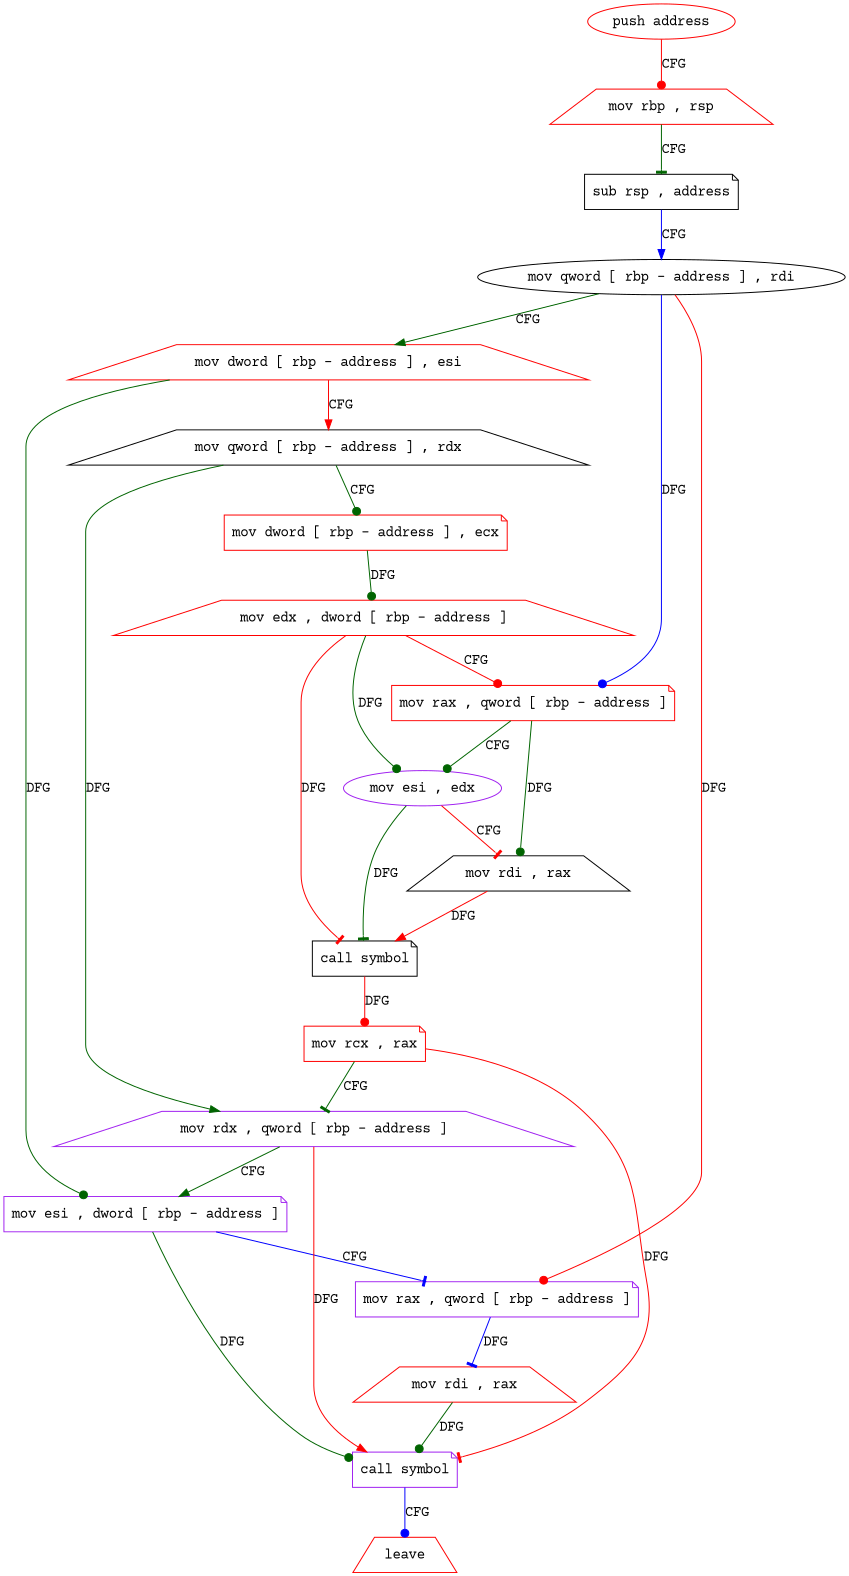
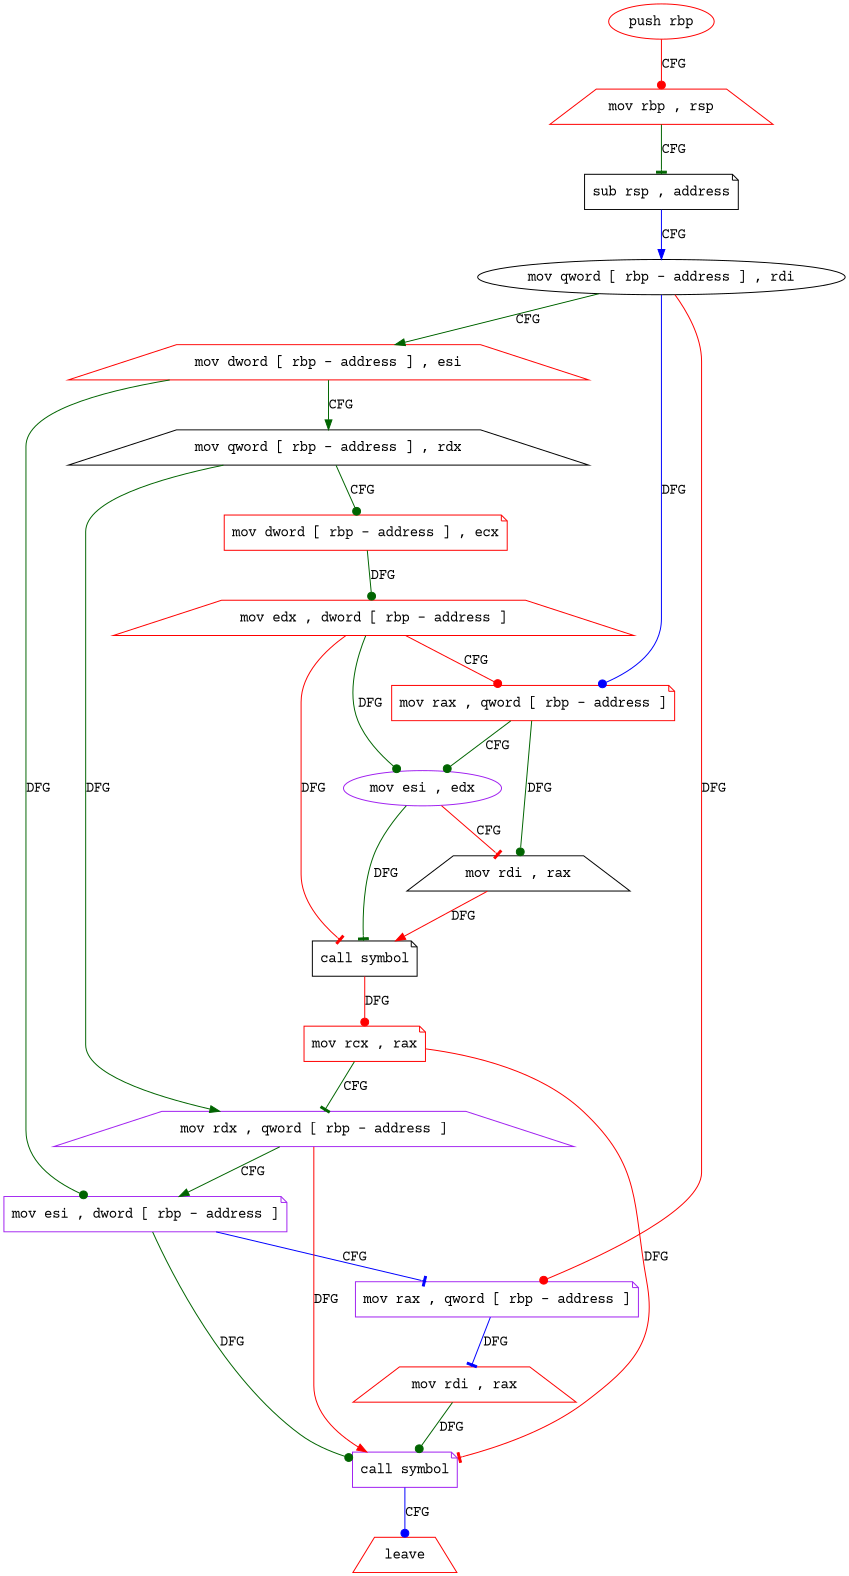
node "push address": label "push address" -> "push rbp"
edge "mov dword [ rbp - address ] , esi" -> "mov qword [ rbp - address ] , rdx": color red -> darkgreen
